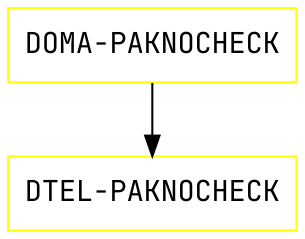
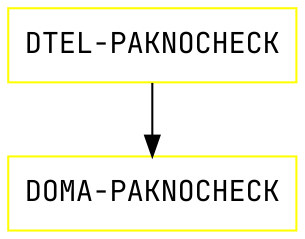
edge "DOMA-PAKNOCHECK" -> "DTEL-PAKNOCHECK": reversed
